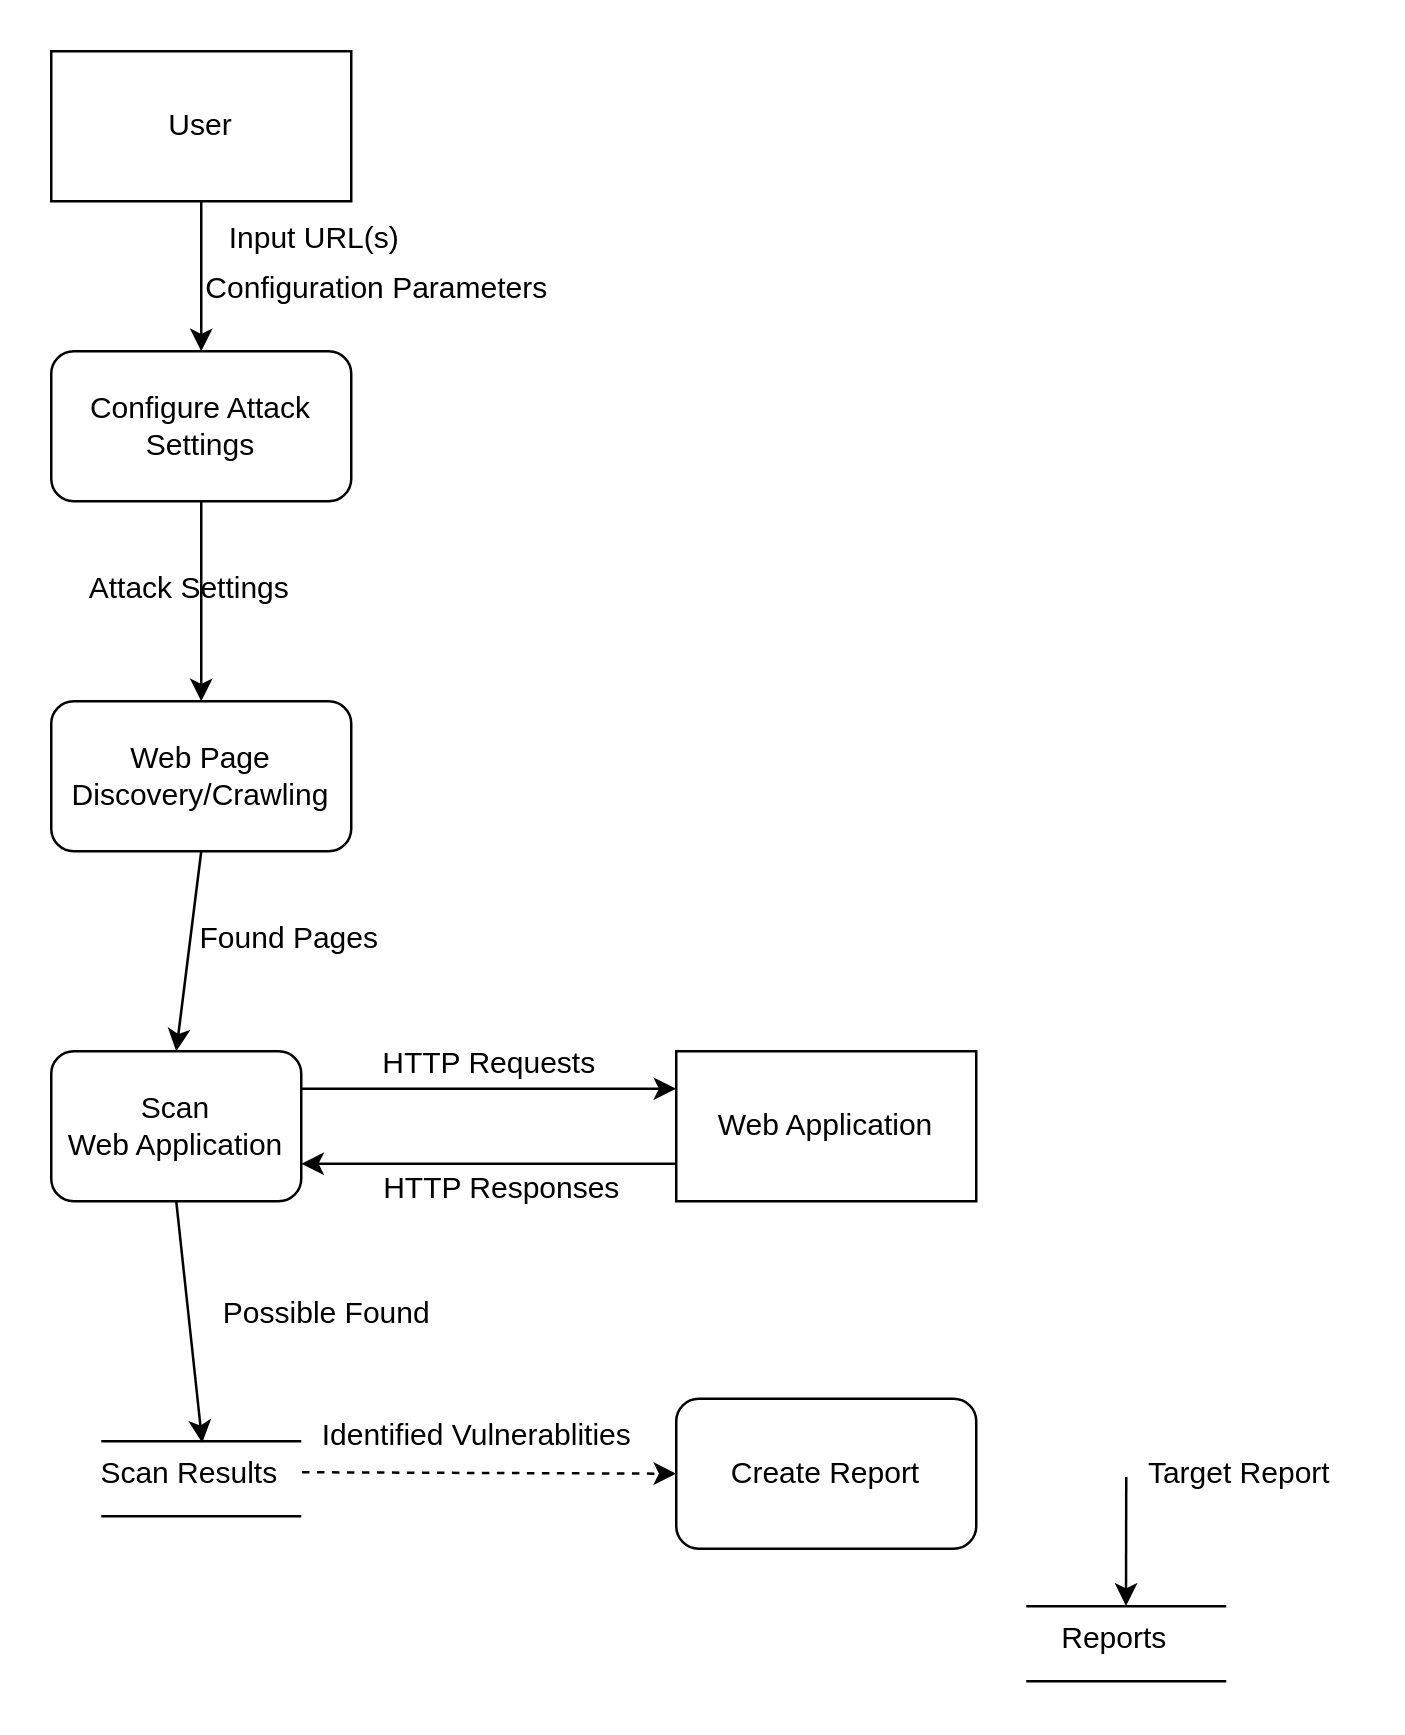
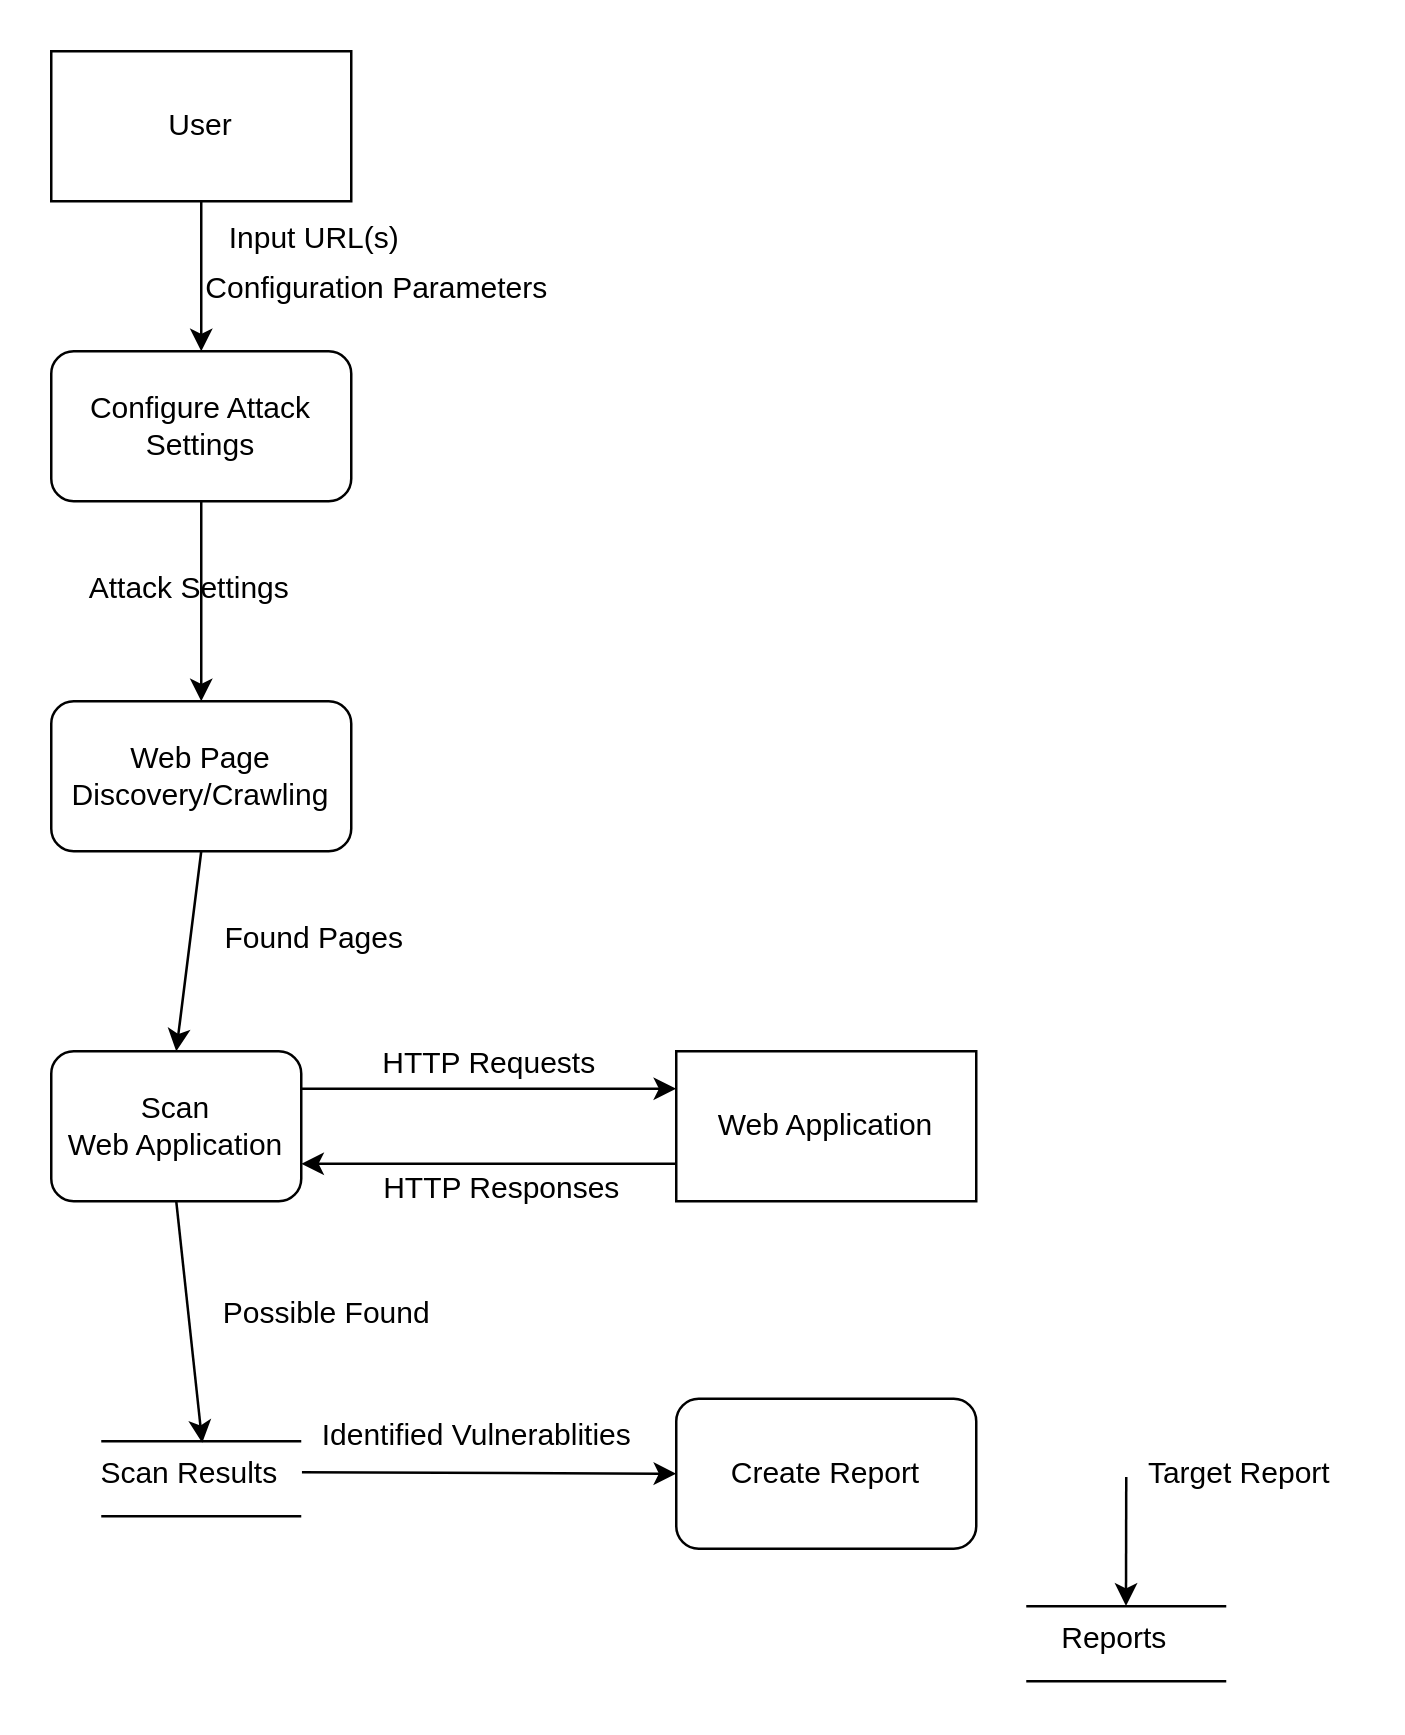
node "Found Pages": moved (289, 939) -> (314, 939)
edge "Scan Results" -> "Create Report": style dashed -> solid
